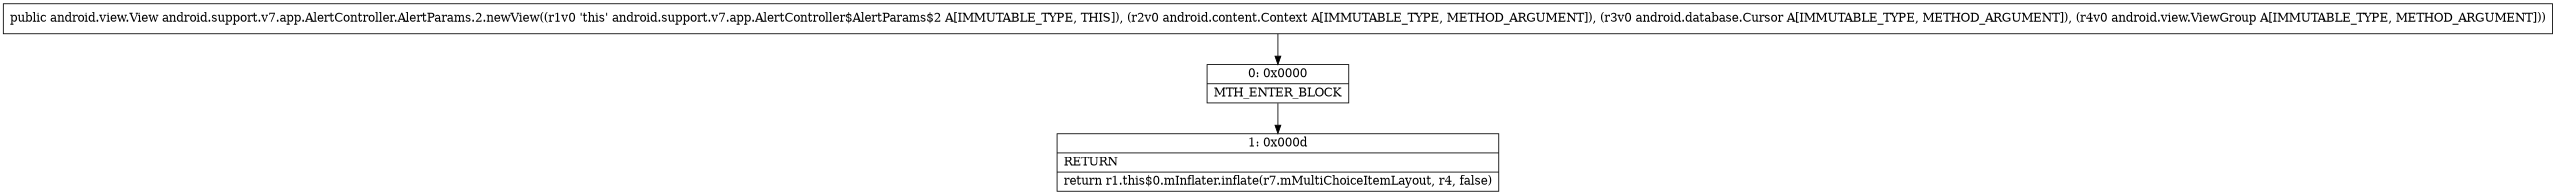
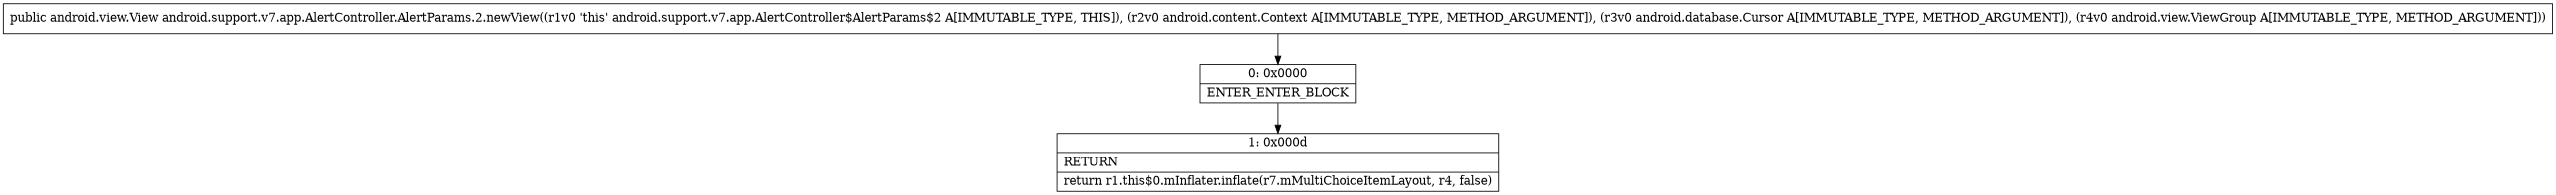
node "0: 0x0000": text "MTH_ENTER_BLOCK" -> "ENTER_ENTER_BLOCK"
